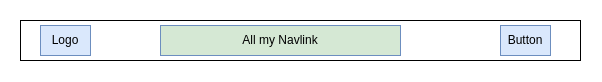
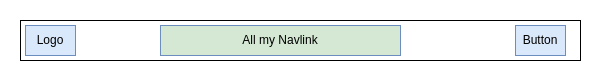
node "Logo": moved (66, 41) -> (51, 41)
node "Button": moved (526, 41) -> (541, 41)
